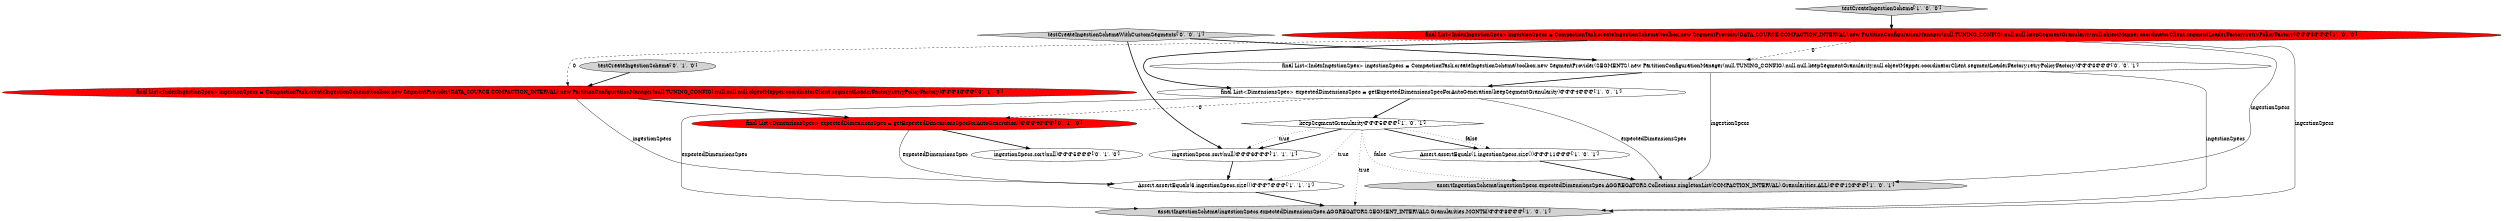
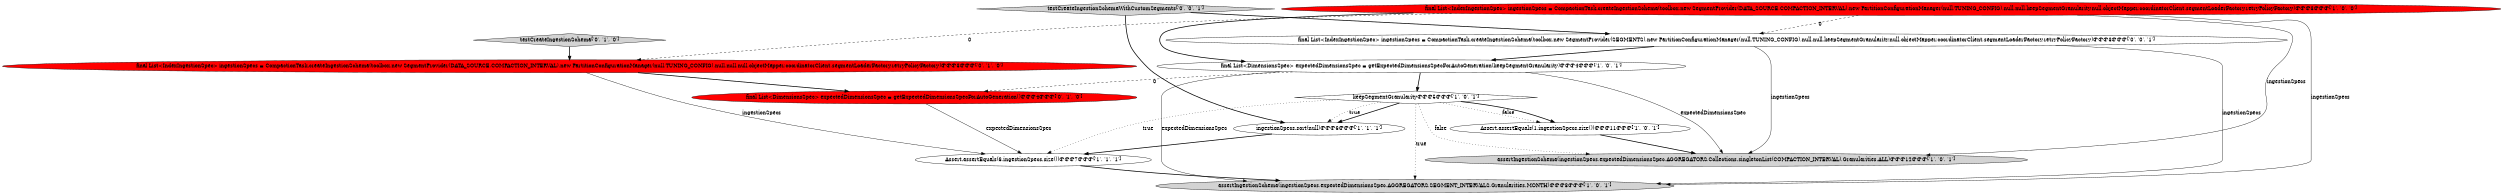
node "testCreateIngestionSchema['1', '0', '0']": removed
node "testCreateIngestionSchema['0', '1', '0']": shape ellipse -> diamond
node "ingestionSpecs.sort(null)@@@5@@@['0', '1', '0']": removed
